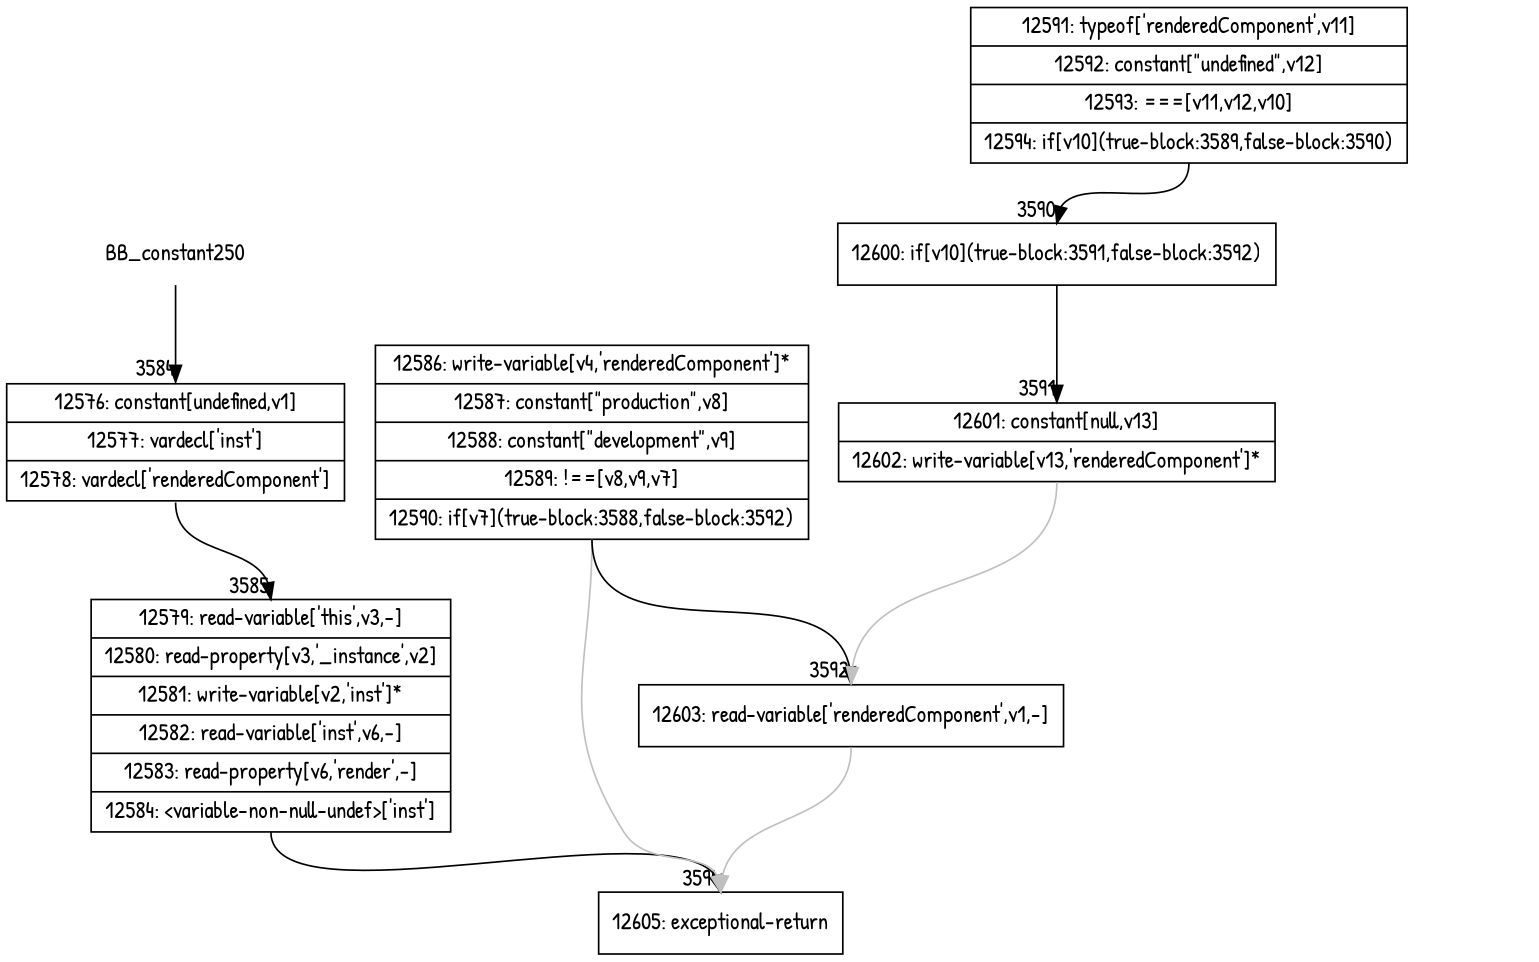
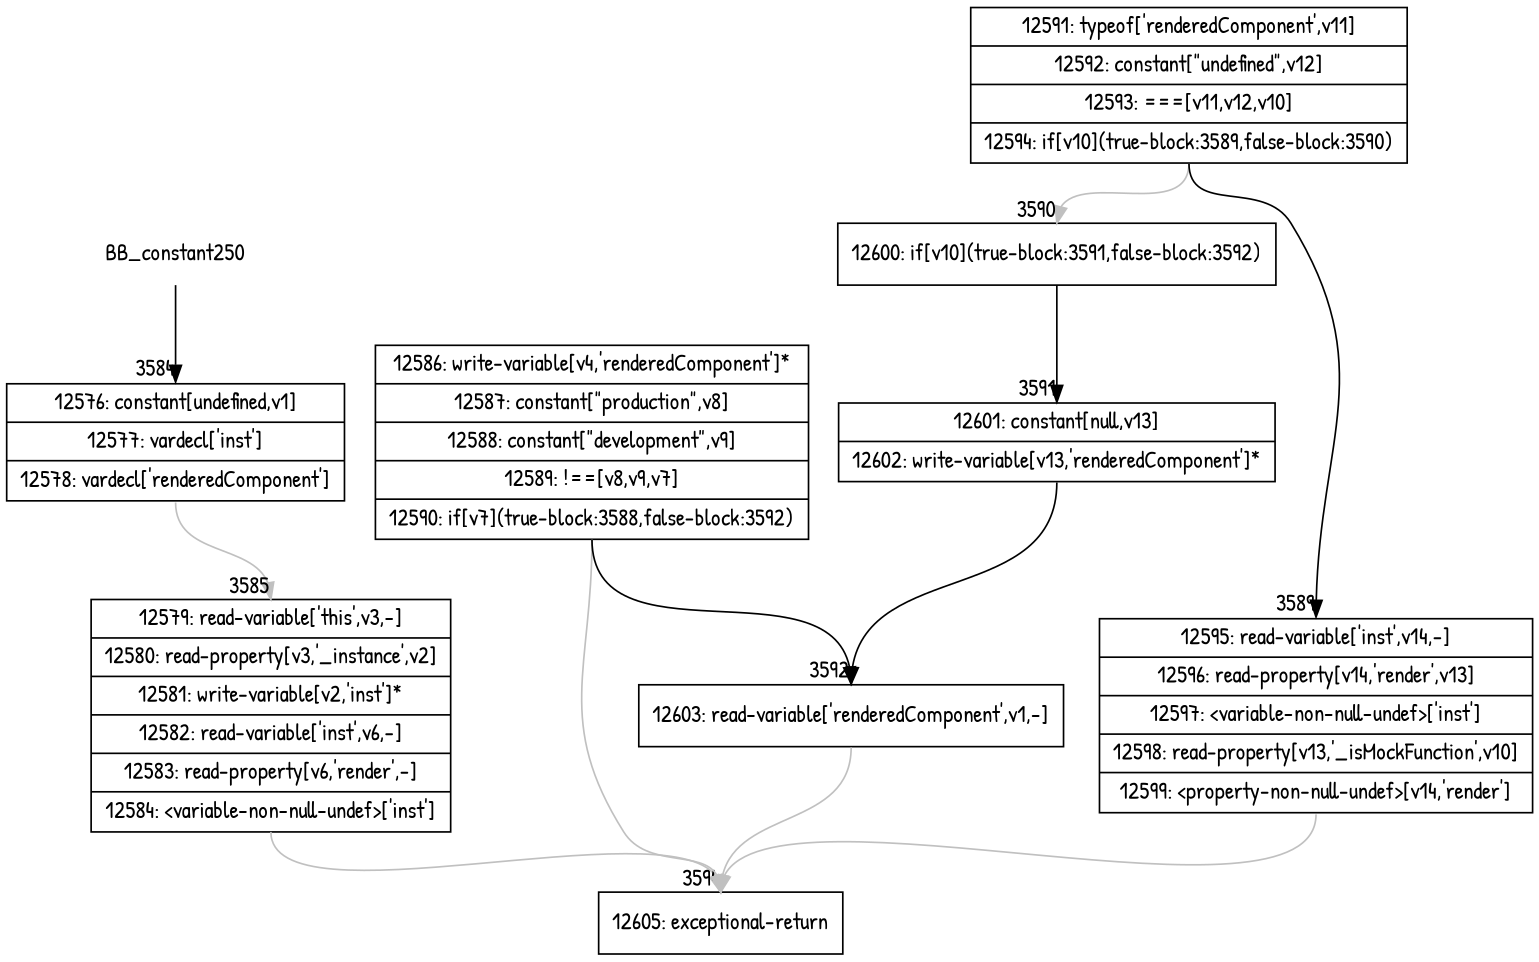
edge "12591: typeof['renderedComponent',v11]" -> "12600: if[v10](true-block:3591,false-block:3592)": color black -> gray
edge "12576: constant[undefined,v1]" -> "12579: read-variable['this',v3,-]": color black -> gray
edge "12601: constant[null,v13]" -> "12603: read-variable['renderedComponent',v1,-]": color gray -> black
node "12595: read-variable['inst',v14,-]": added
edge "12579: read-variable['this',v3,-]" -> "12605: exceptional-return": color black -> gray
